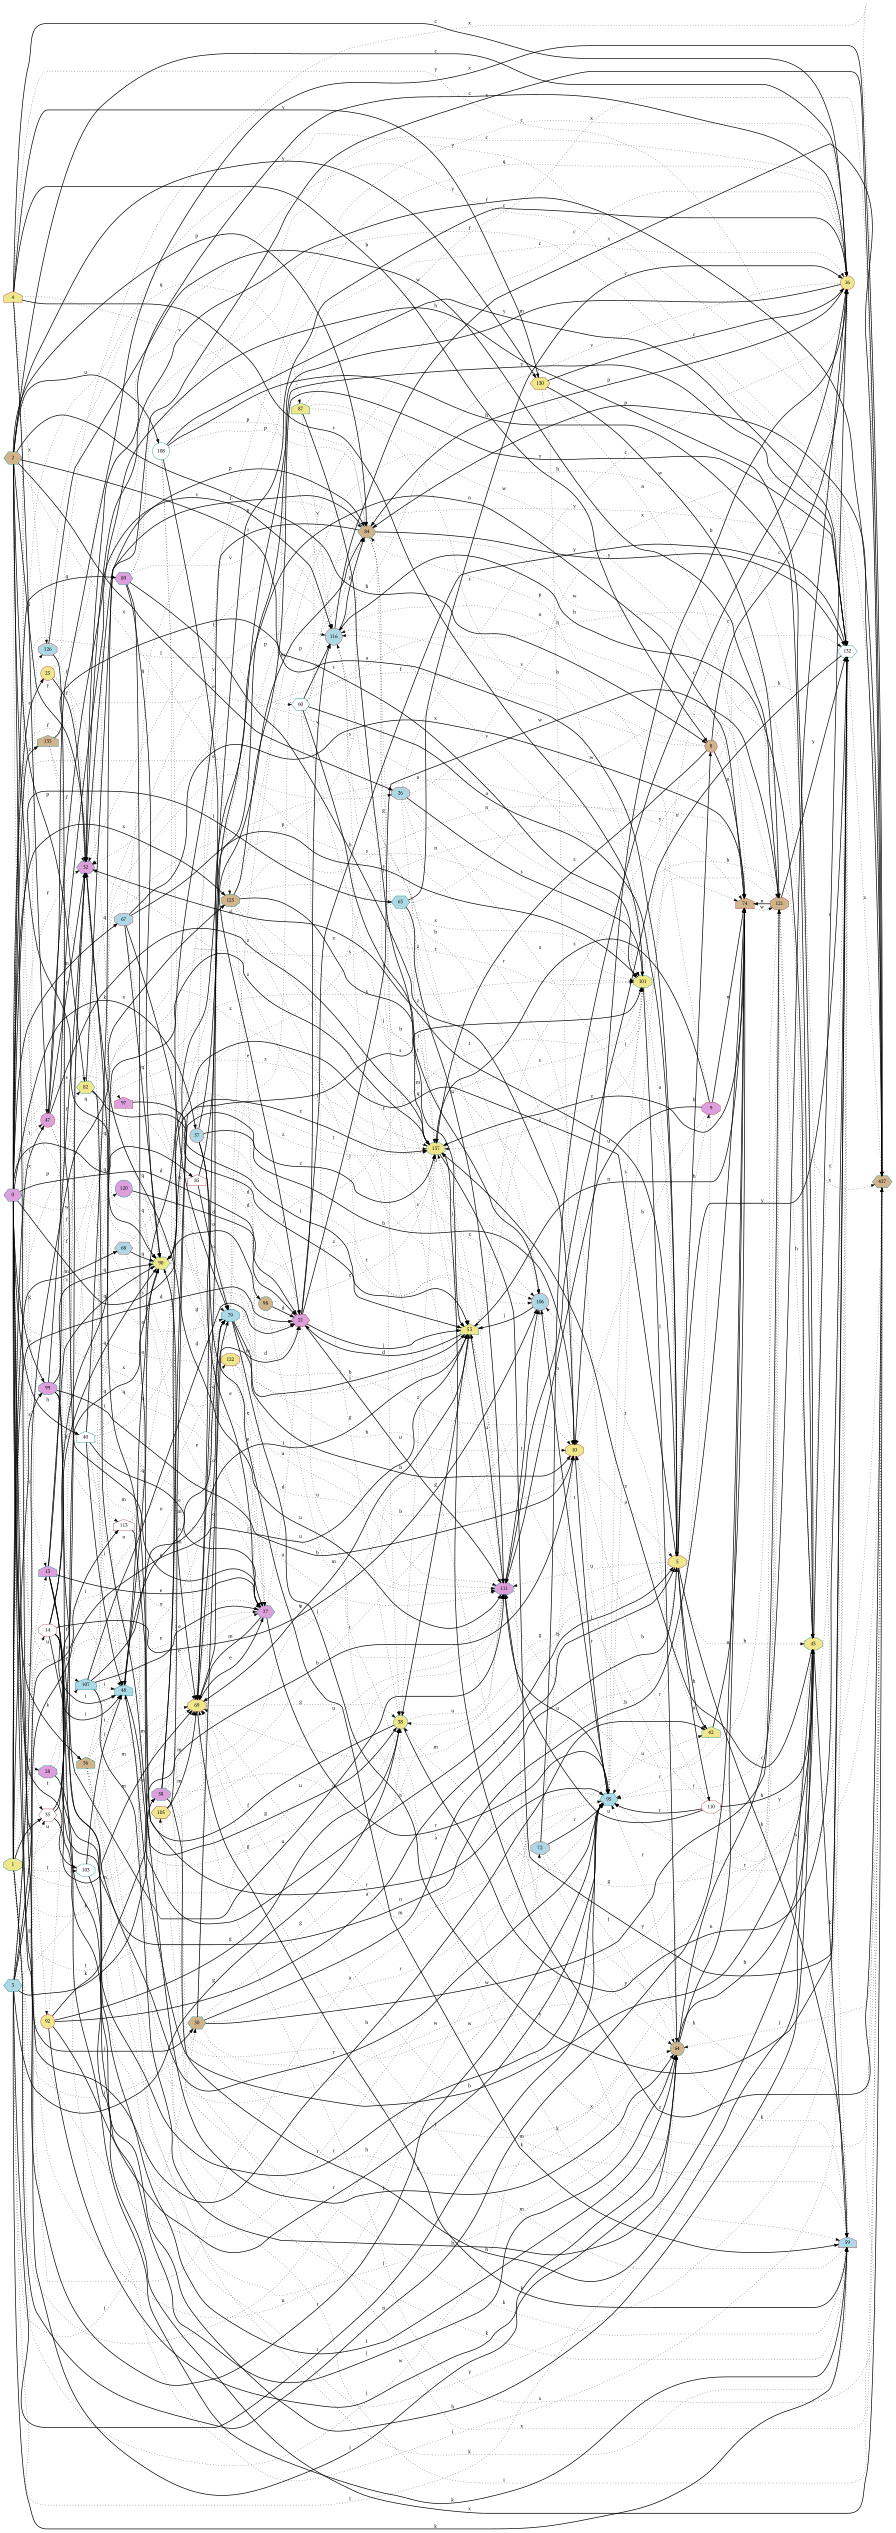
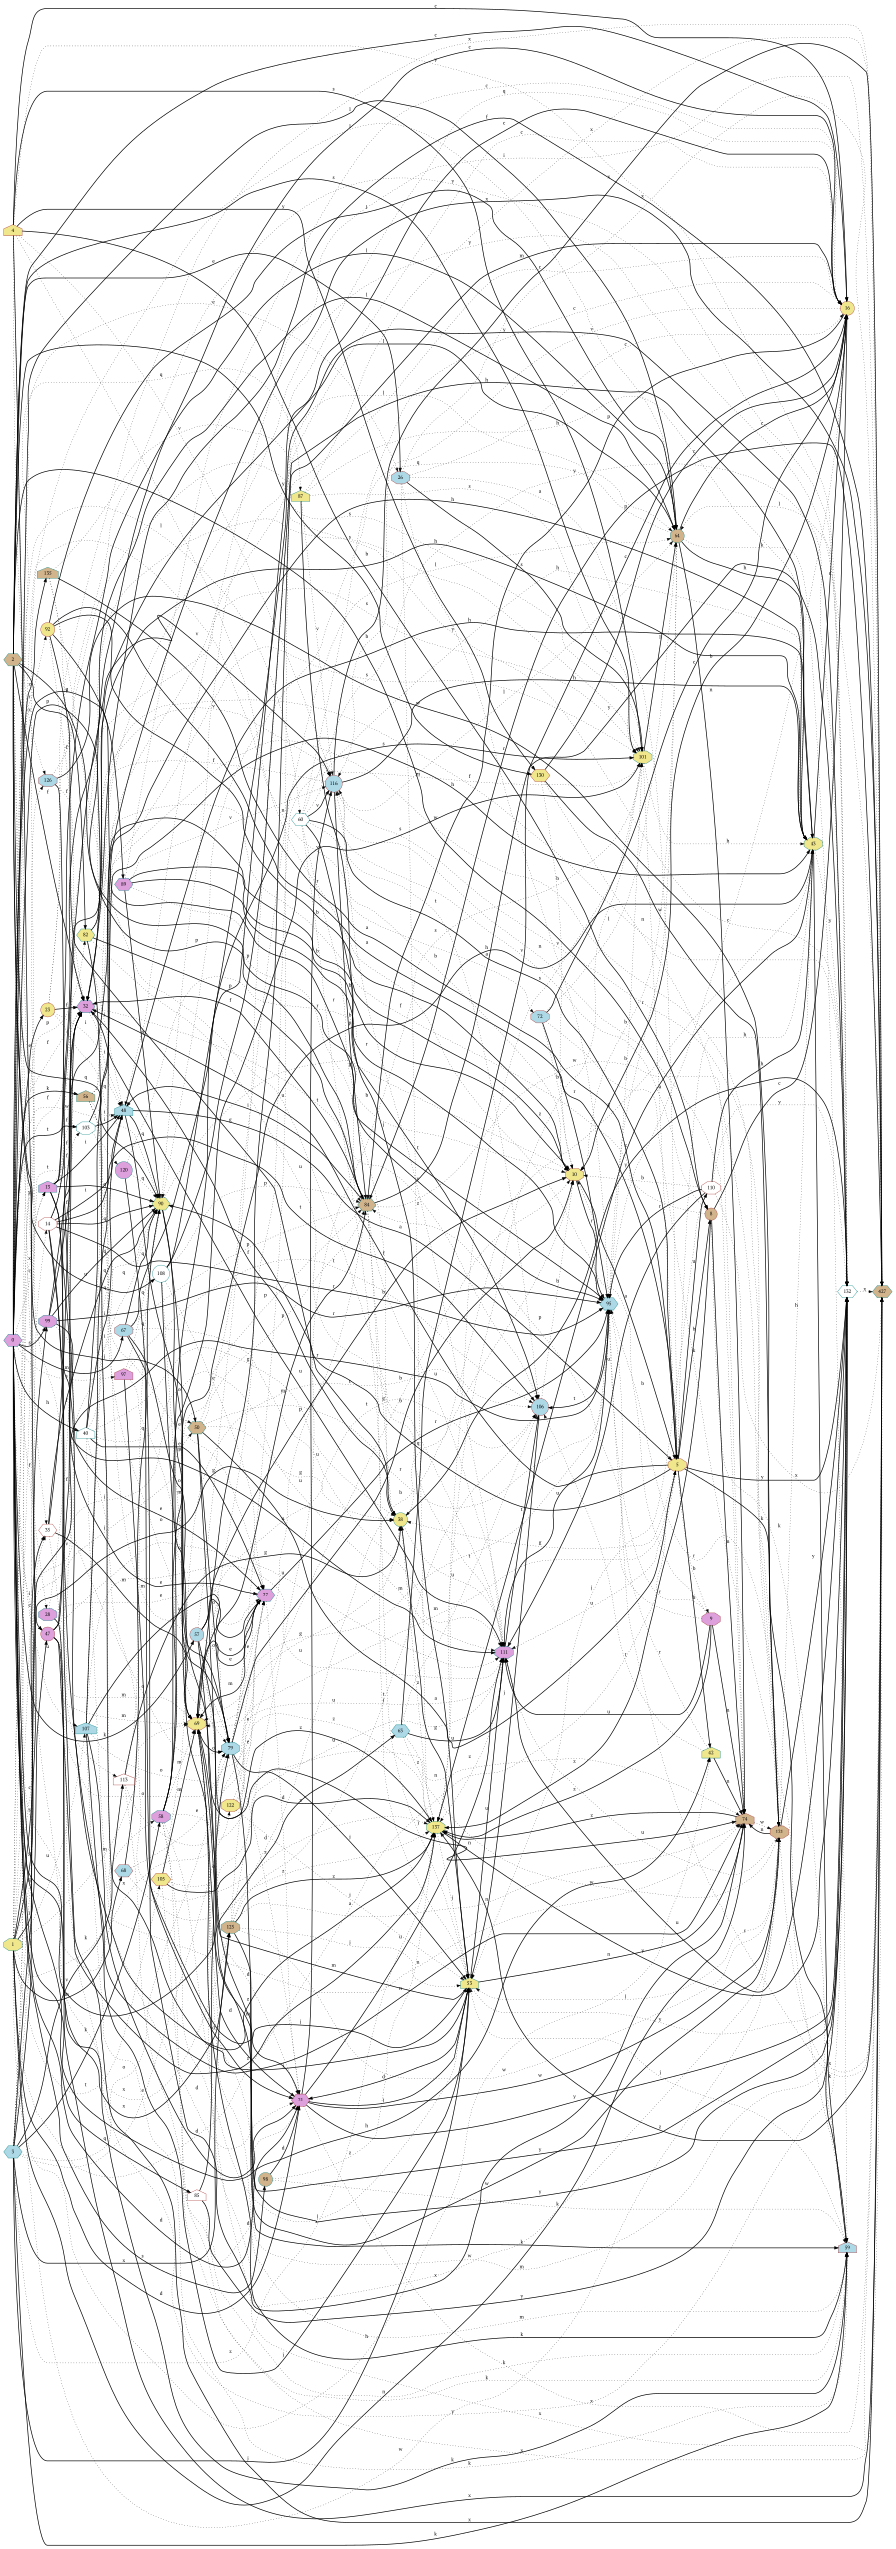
edge "101" -> "116": now "121" -> "116"
edge "95" -> "101": label "s" -> "b"
edge "10" -> "5": style dotted -> bold
edge "35" -> "132": label "j" -> "y"
